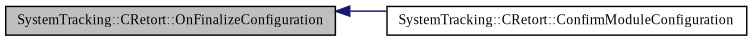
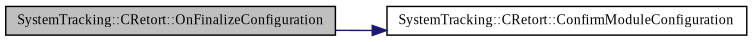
edge "SystemTracking::CRetort::ConfirmModuleConfiguration" -> "SystemTracking::CRetort::OnFinalizeConfiguration": reversed
